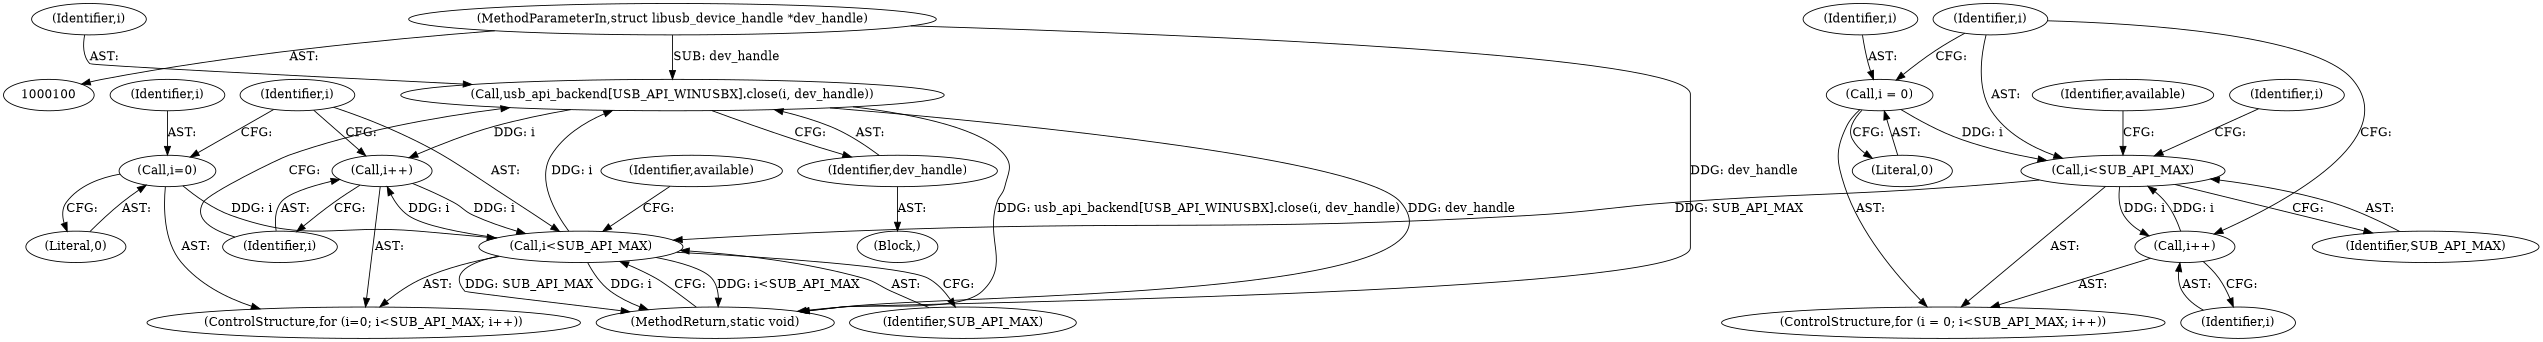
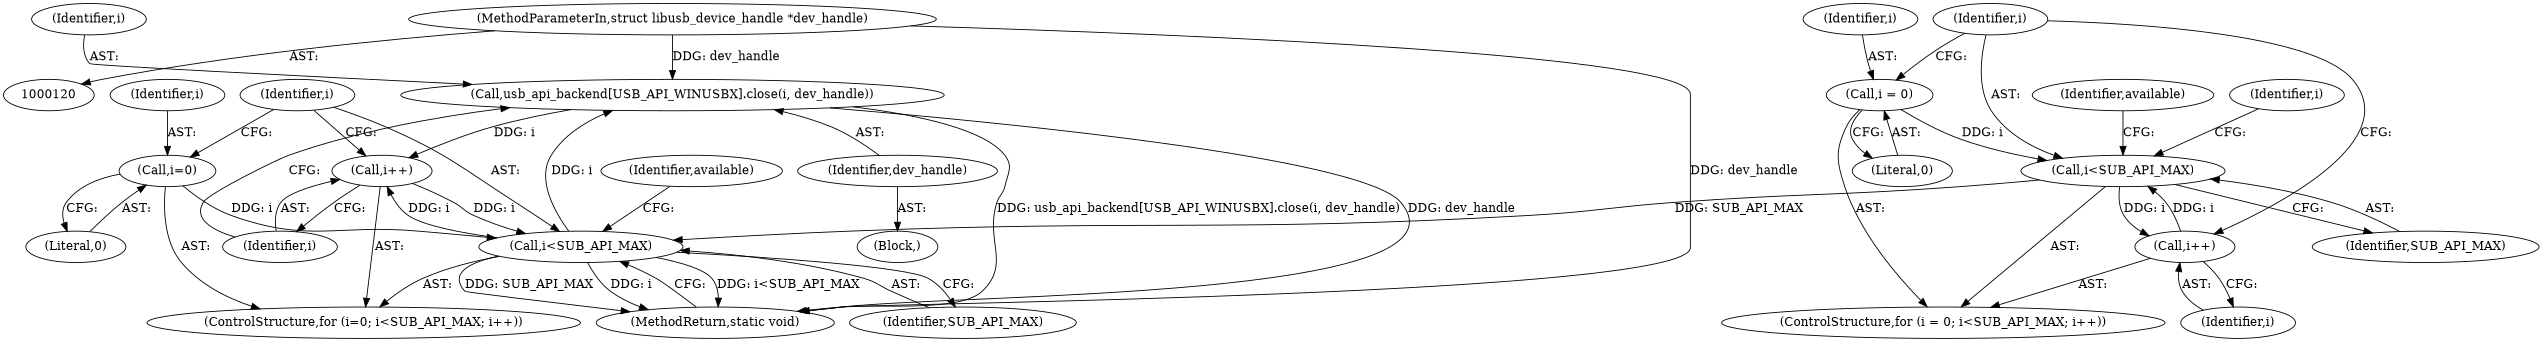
edge "(MethodParameterIn,struct libusb_device_handle *dev_handle)" -> "(Call,usb_api_backend[USB_API_WINUSBX].close(i, dev_handle))": label "SUB: dev_handle" -> "DDG: dev_handle"
node "1000100": label "1000100" -> "1000120"
edge "(Call,usb_api_backend[USB_API_WINUSBX].close(i, dev_handle))" -> "(Identifier,dev_handle)": removed, label "CFG:"
